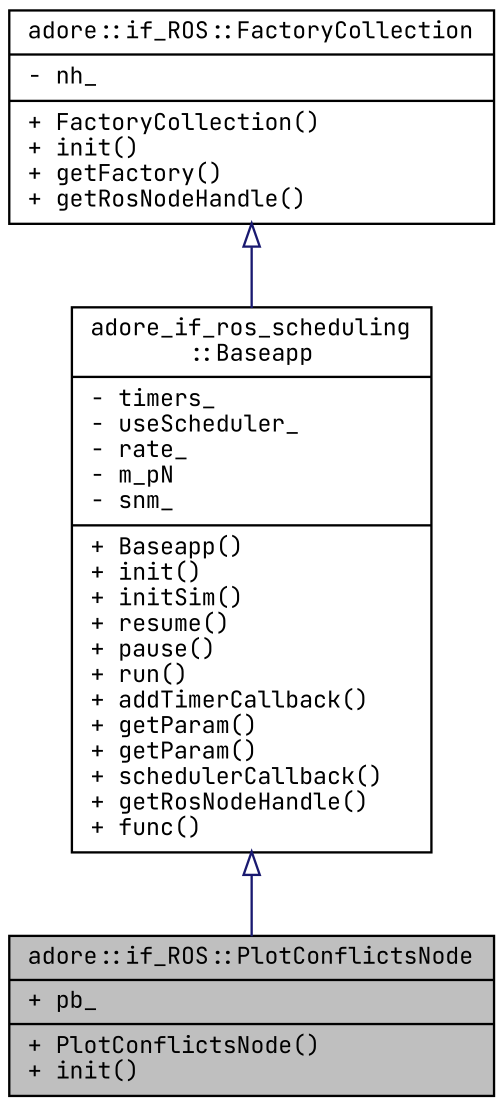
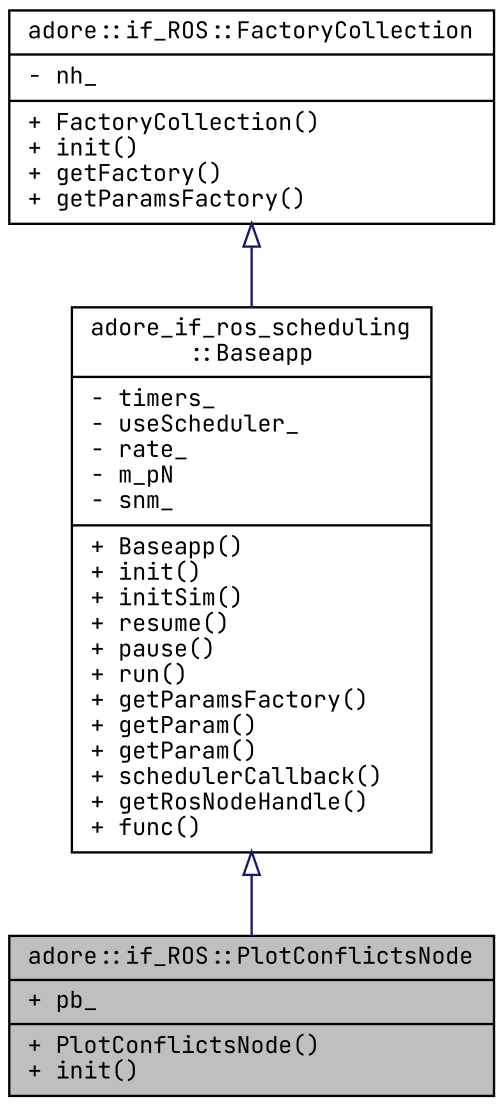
node "adore::if_ROS::FactoryCollection": text "+ getRosNodeHandle()" -> "+ getParamsFactory()"
node "adore_if_ros_scheduling": text "+ addTimerCallback()" -> "+ getParamsFactory()"
